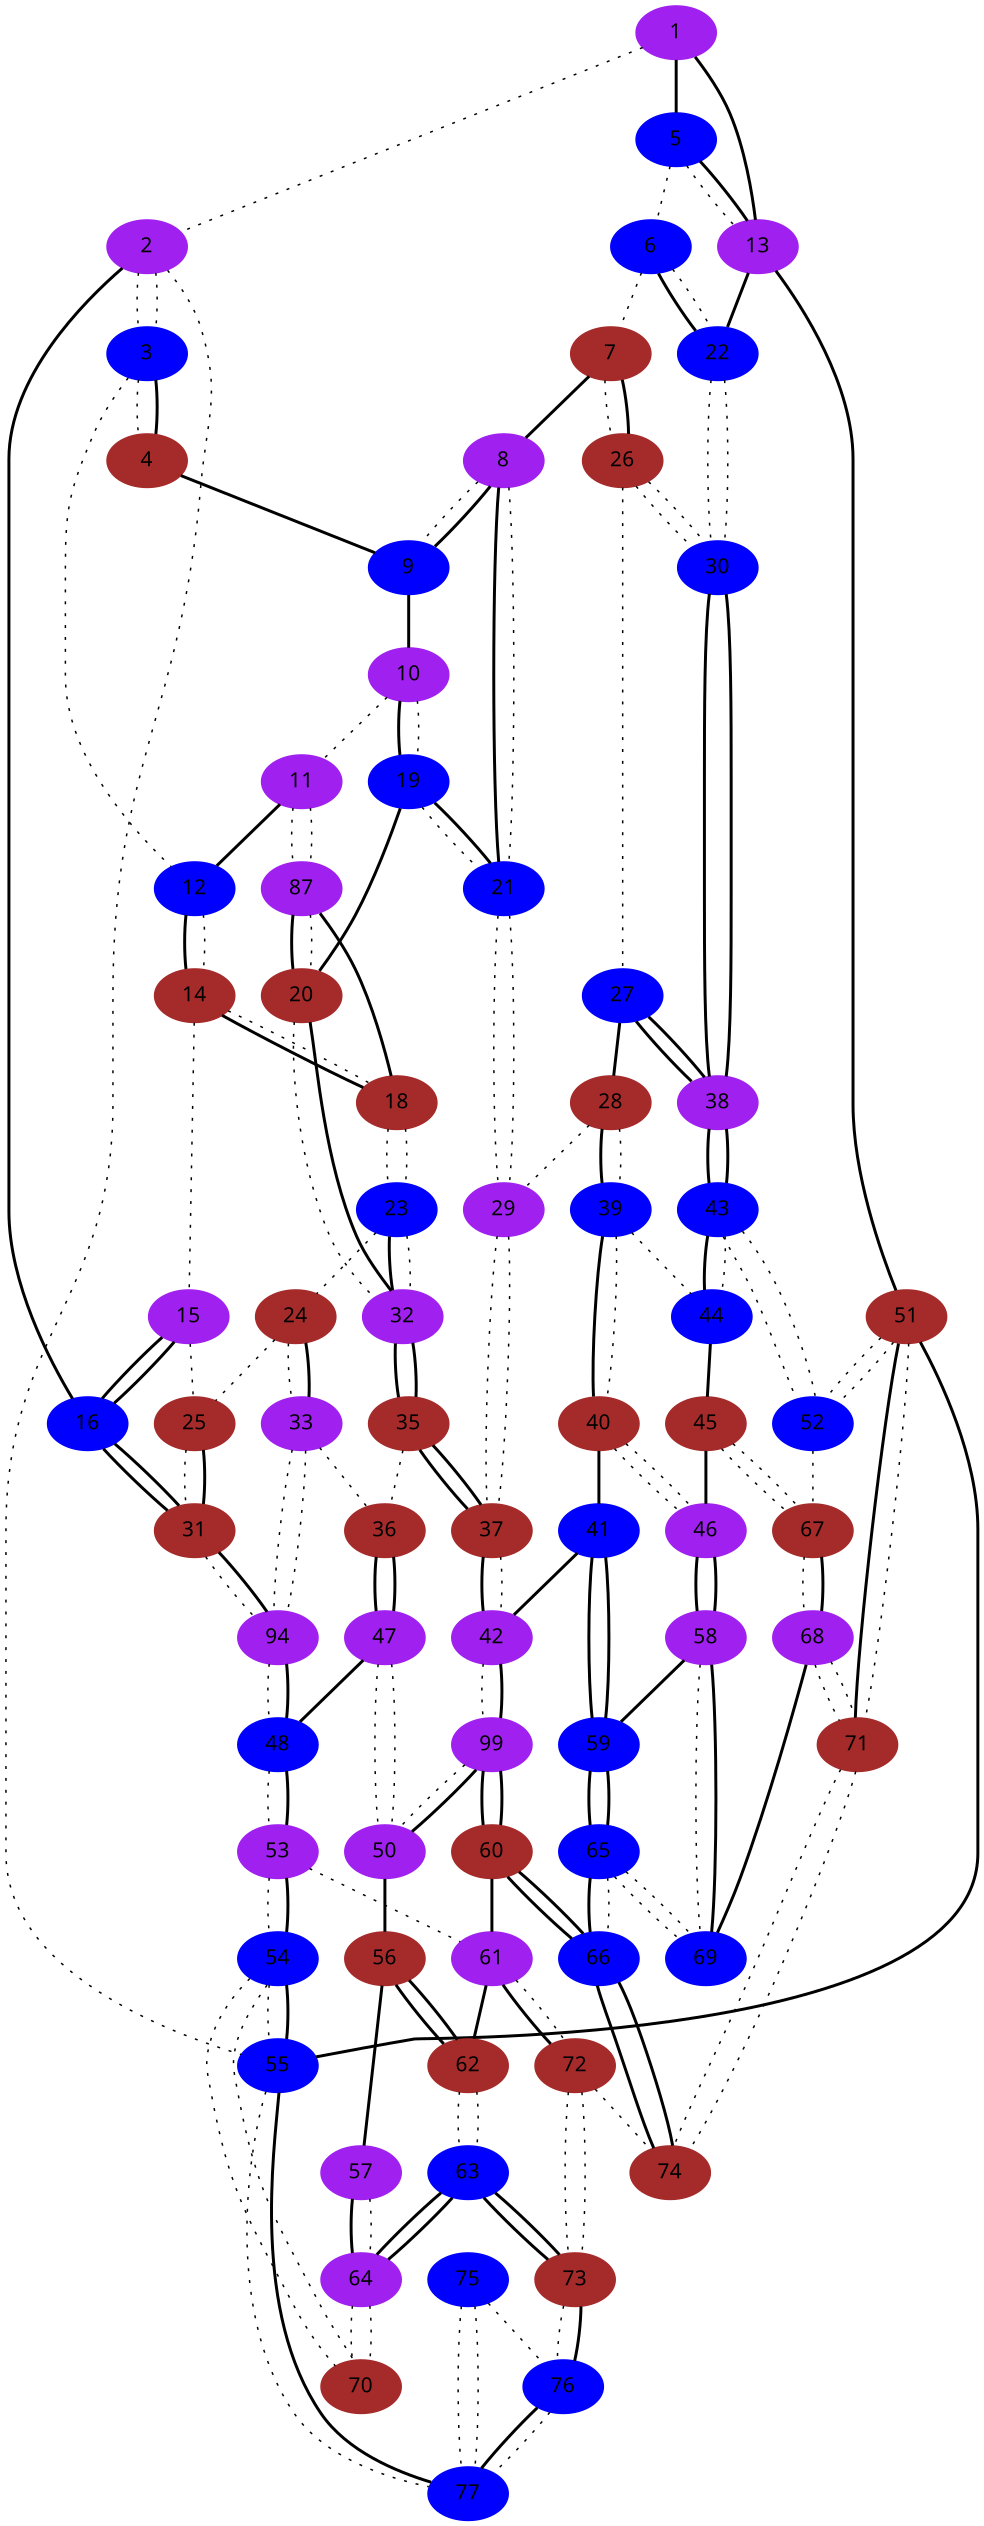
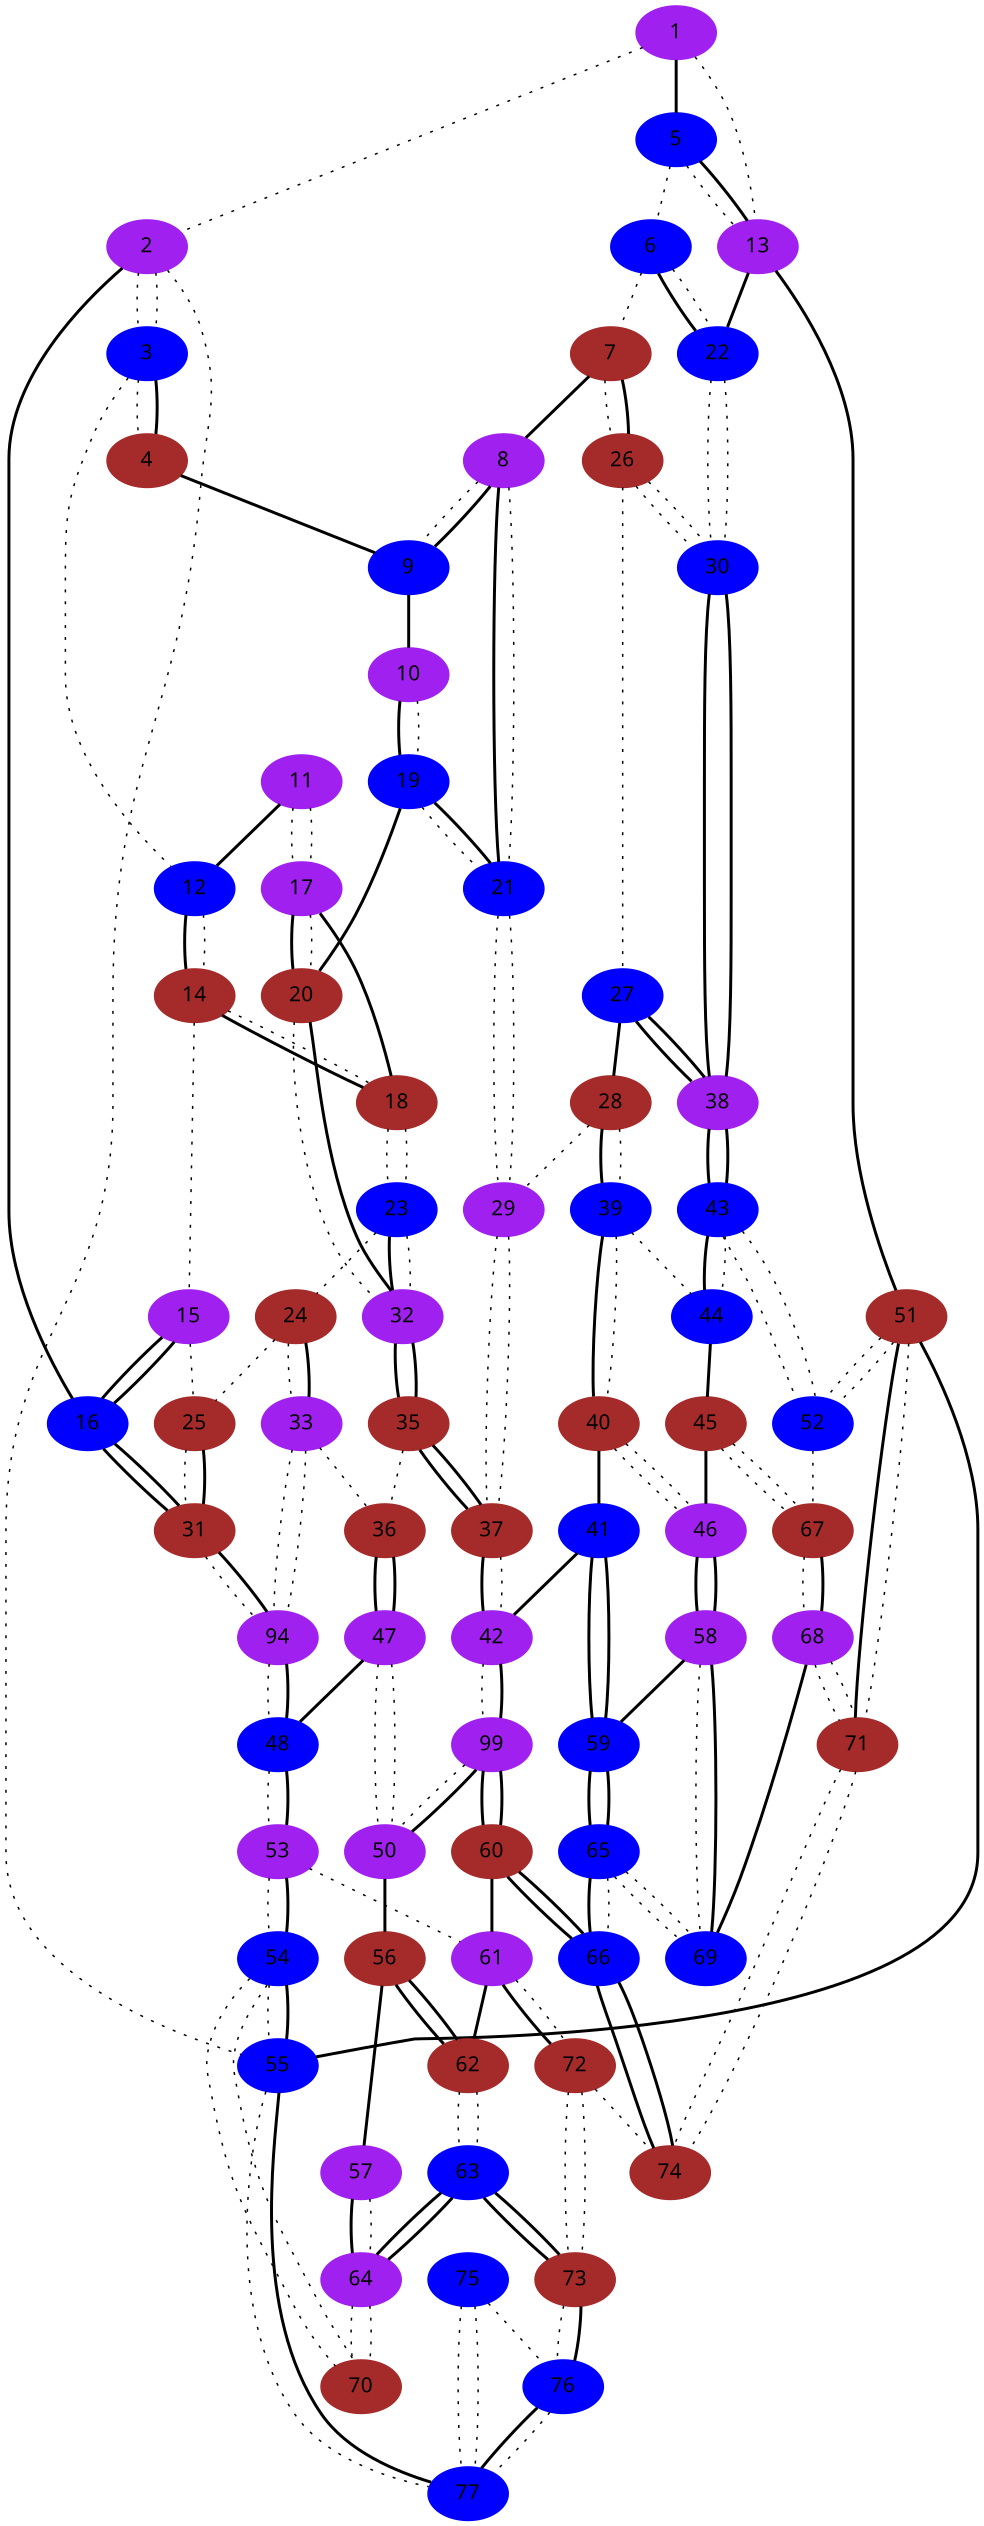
edge "1" -- "13": style bold -> dotted
edge "10" -- "11": removed
node "87": label "87" -> "17"
